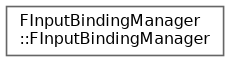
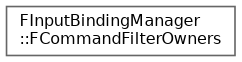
node "FInputBindingManager ::FInputBindingManager": label "FInputBindingManager ::FInputBindingManager" -> "FInputBindingManager ::FCommandFilterOwners"
